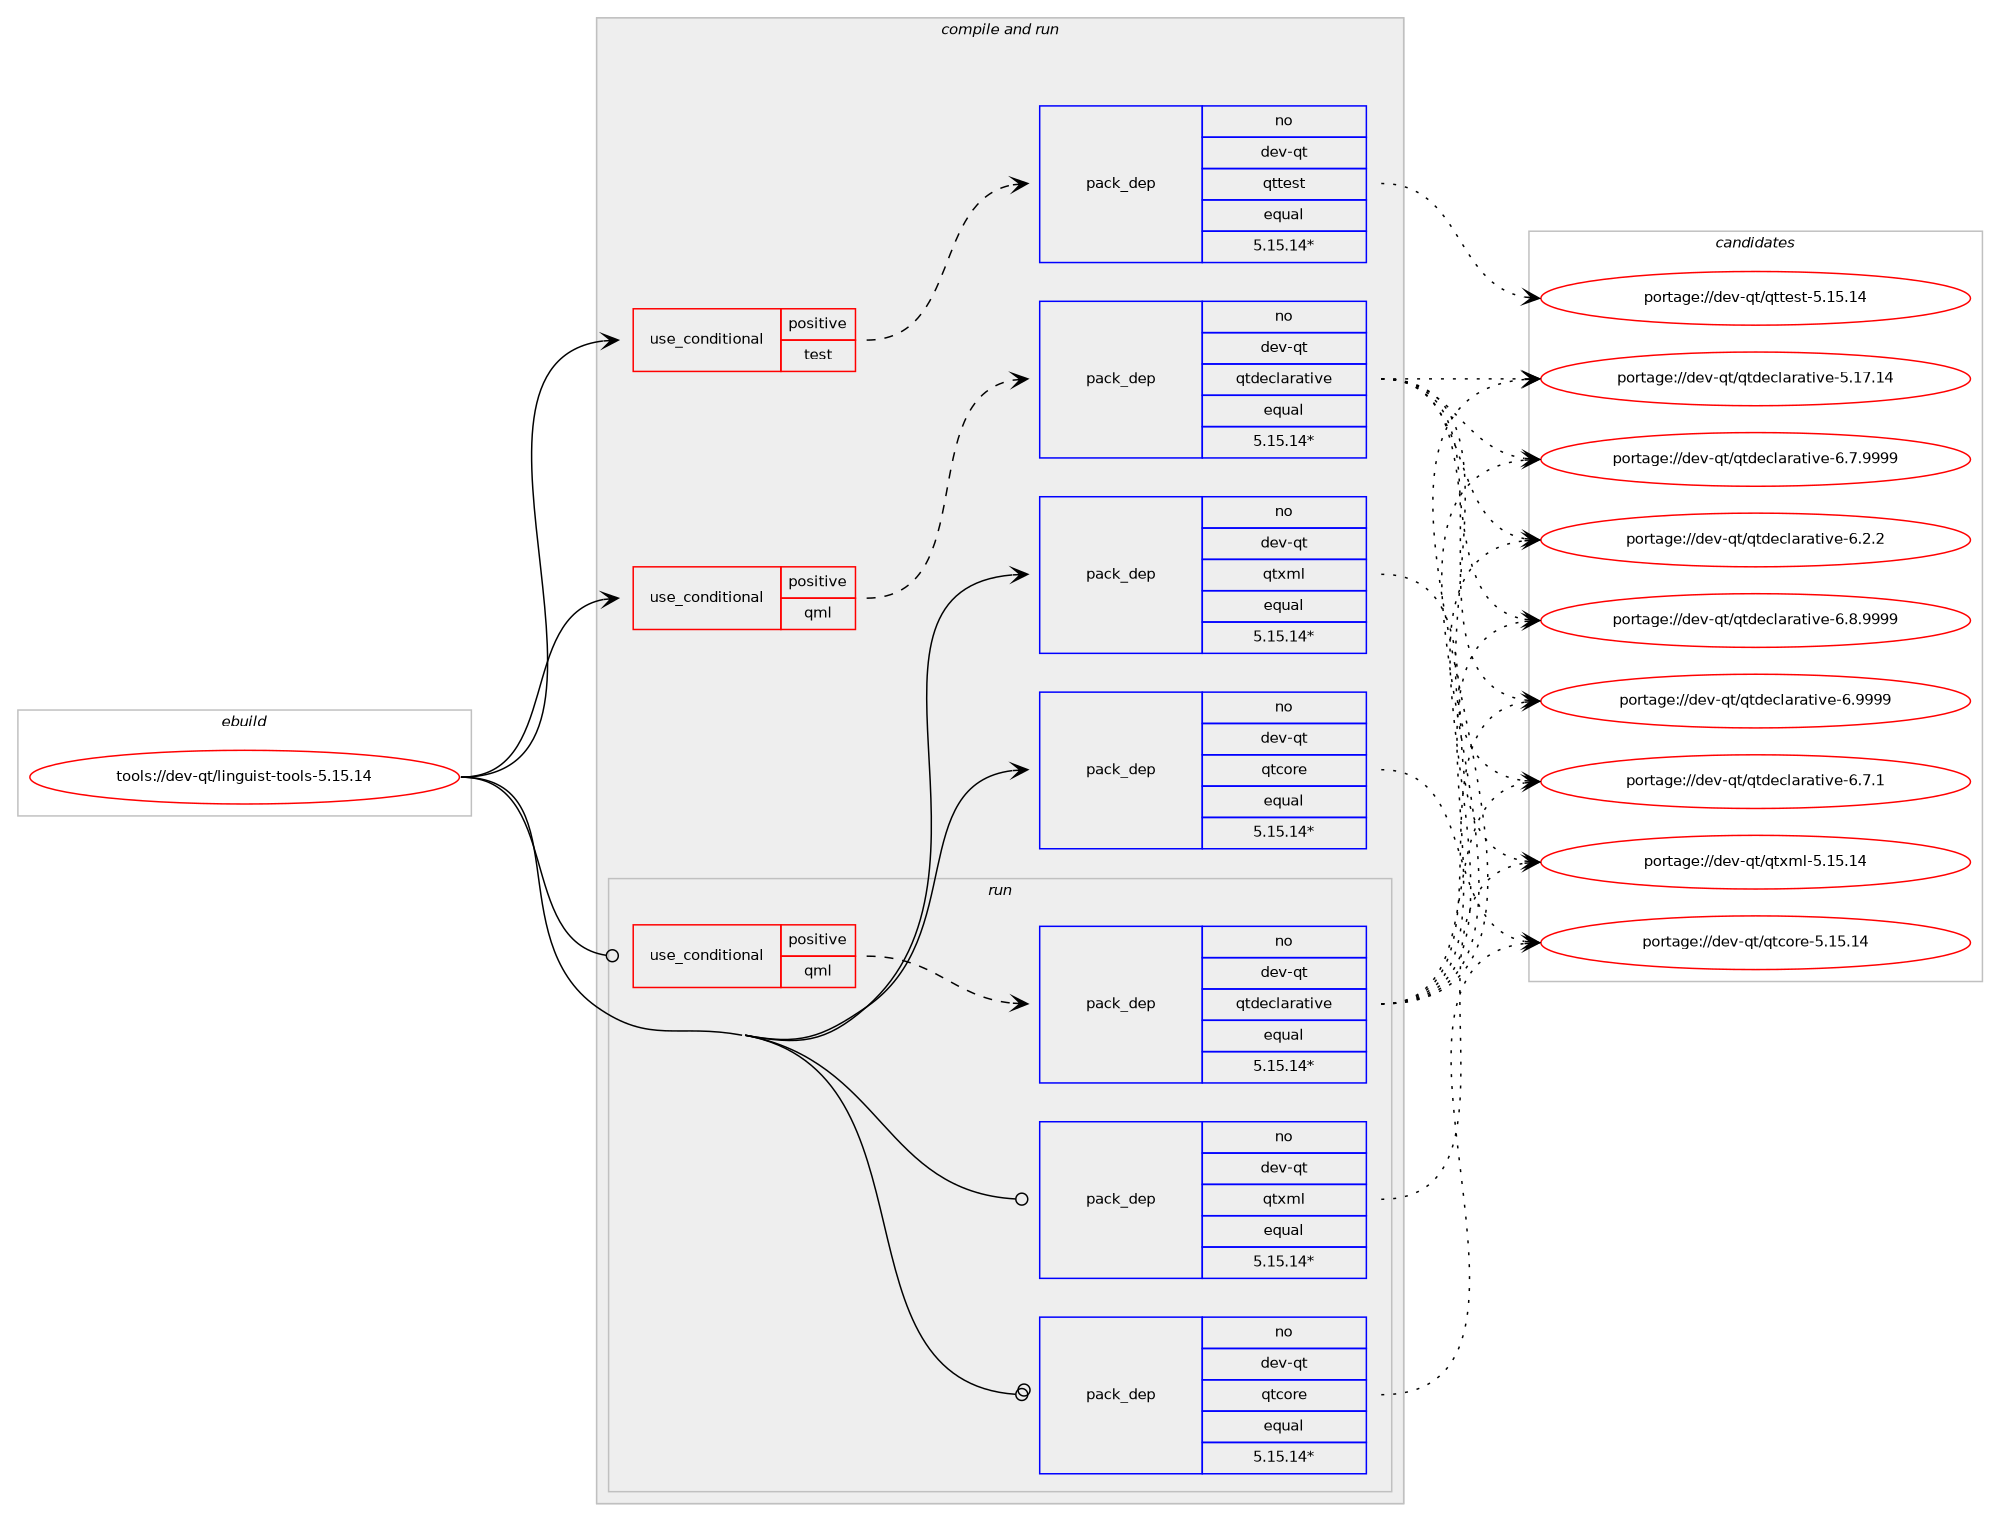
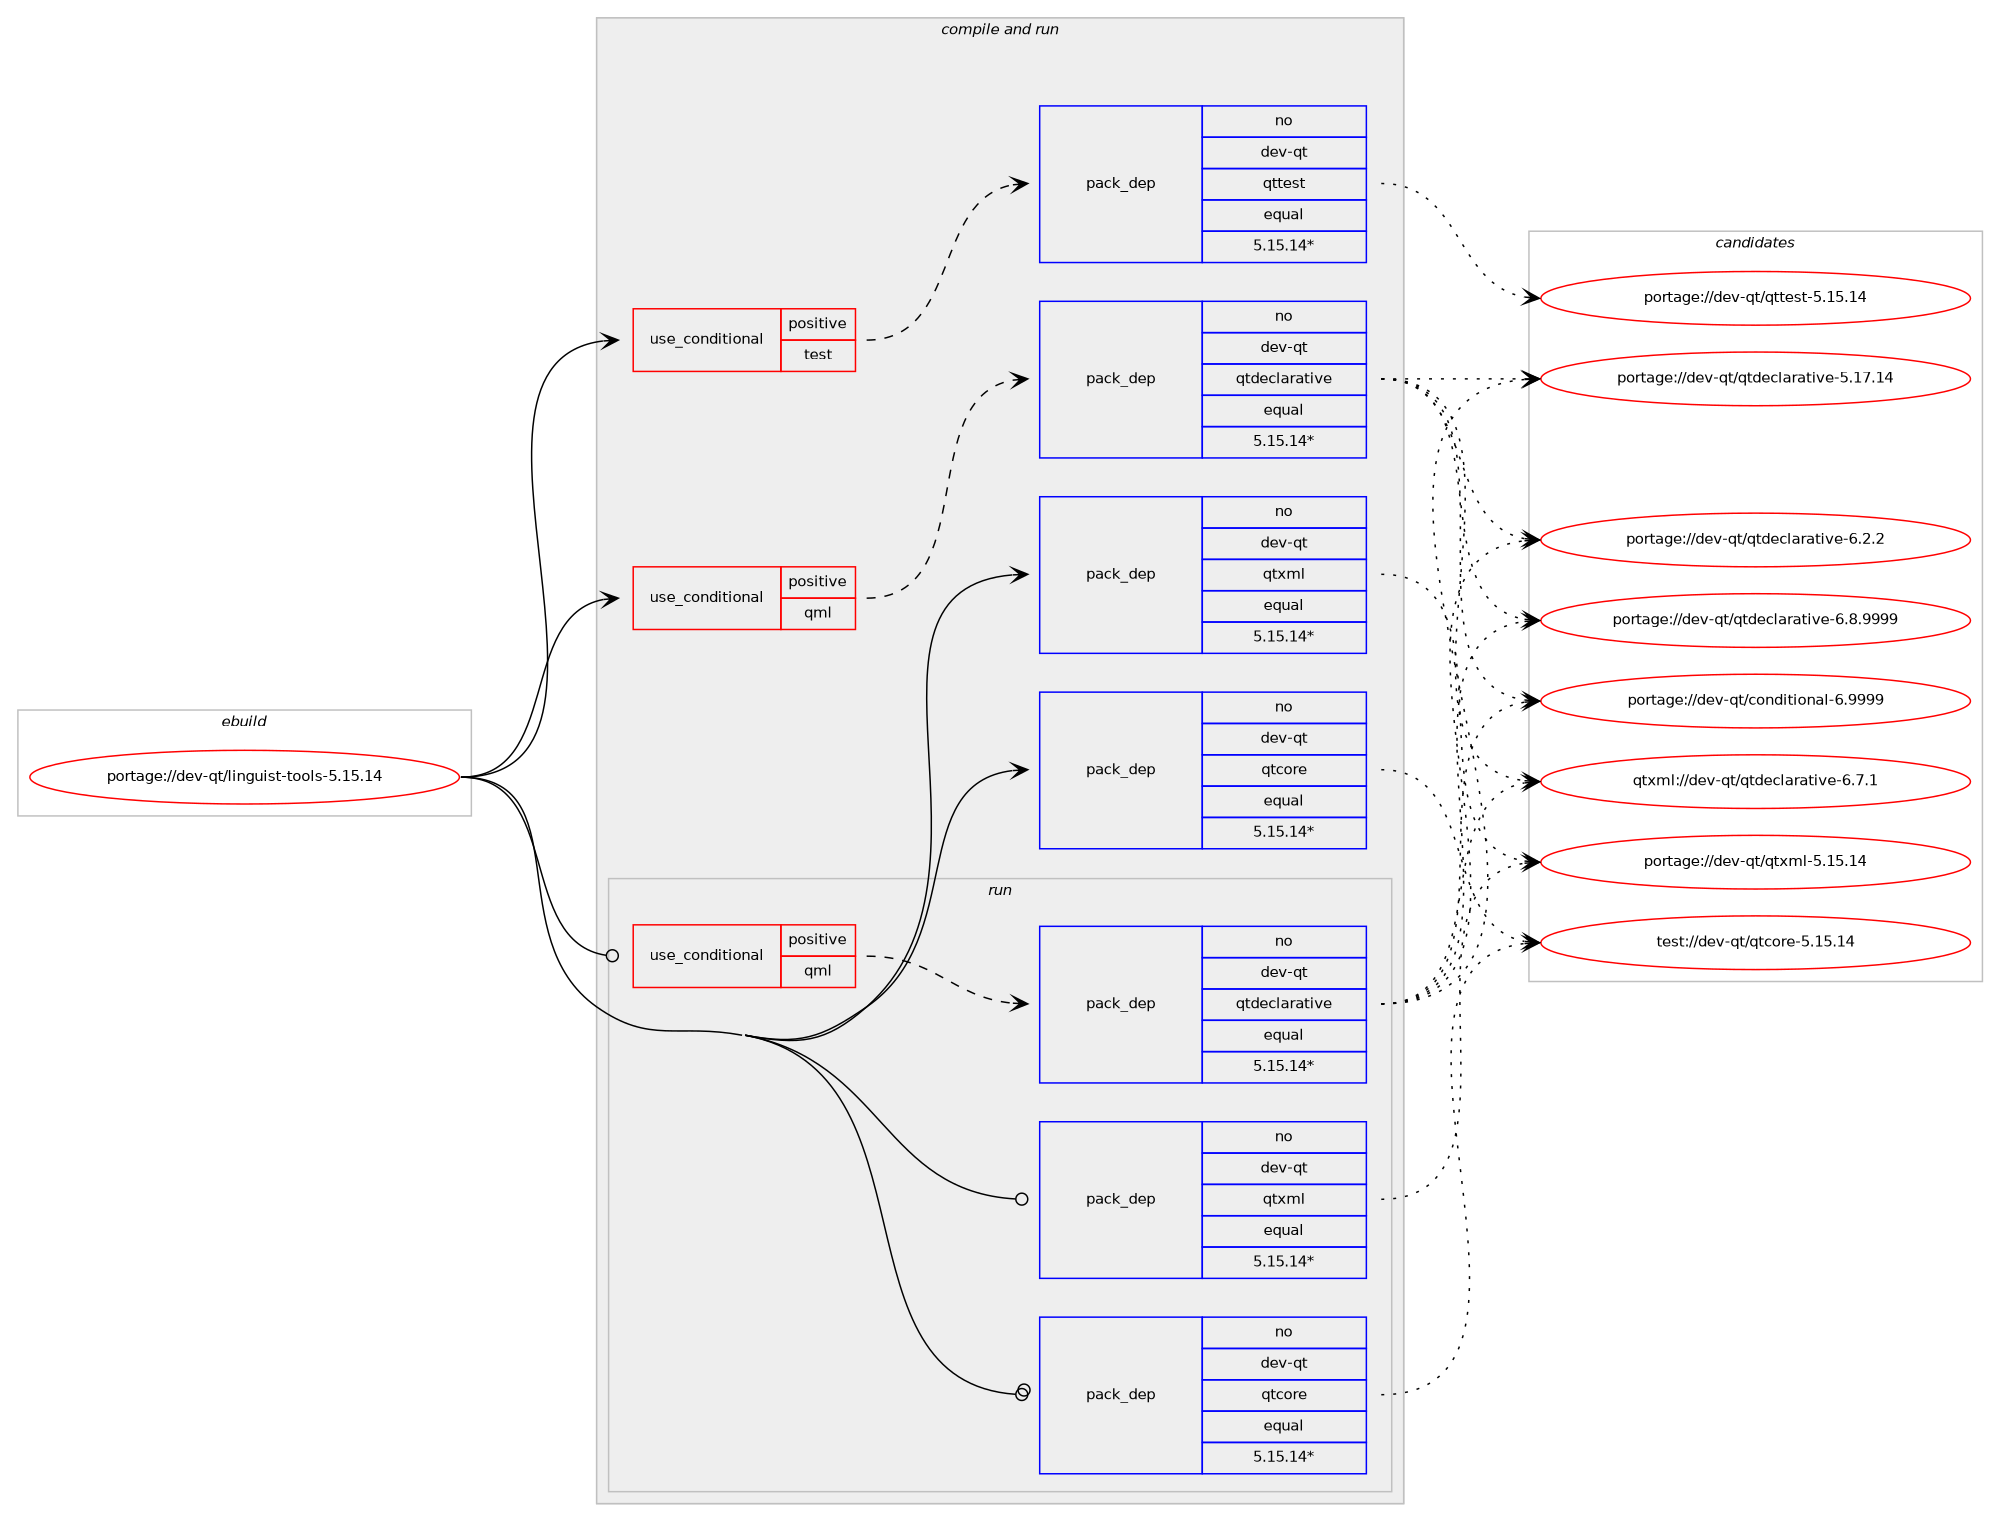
node "portage://dev-qt/qtdeclarative-6.7.9999": removed
node "portage://dev-qt/qtdeclarative-6.9999": label "portage://dev-qt/qtdeclarative-6.9999" -> "portage://dev-qt/conditional-6.9999"
node "tools://dev-qt/linguist-tools-5.15.14": label "tools://dev-qt/linguist-tools-5.15.14" -> "portage://dev-qt/linguist-tools-5.15.14"
node "portage://dev-qt/qtdeclarative-6.7.1": label "portage://dev-qt/qtdeclarative-6.7.1" -> "qtxml://dev-qt/qtdeclarative-6.7.1"
node "portage://dev-qt/qtcore-5.15.14": label "portage://dev-qt/qtcore-5.15.14" -> "test://dev-qt/qtcore-5.15.14"
